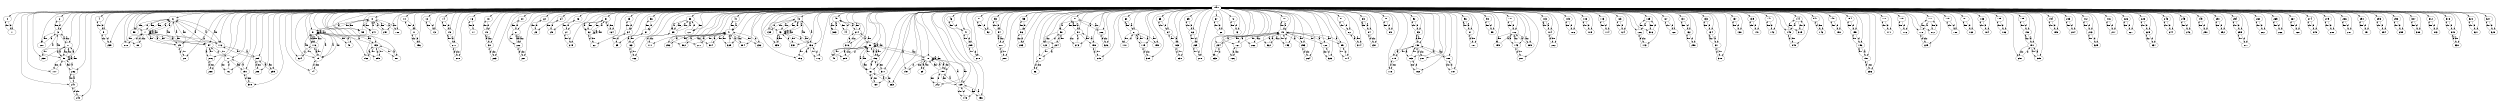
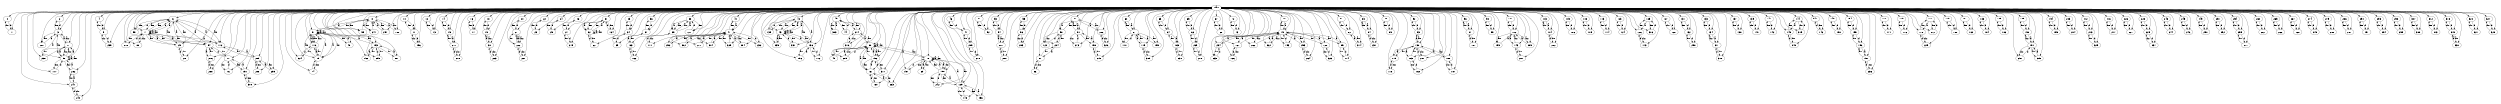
edge "start" -> "17": added
